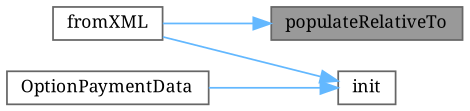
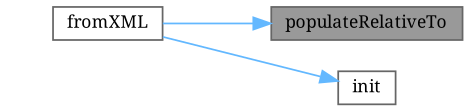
node "OptionPaymentData": removed
